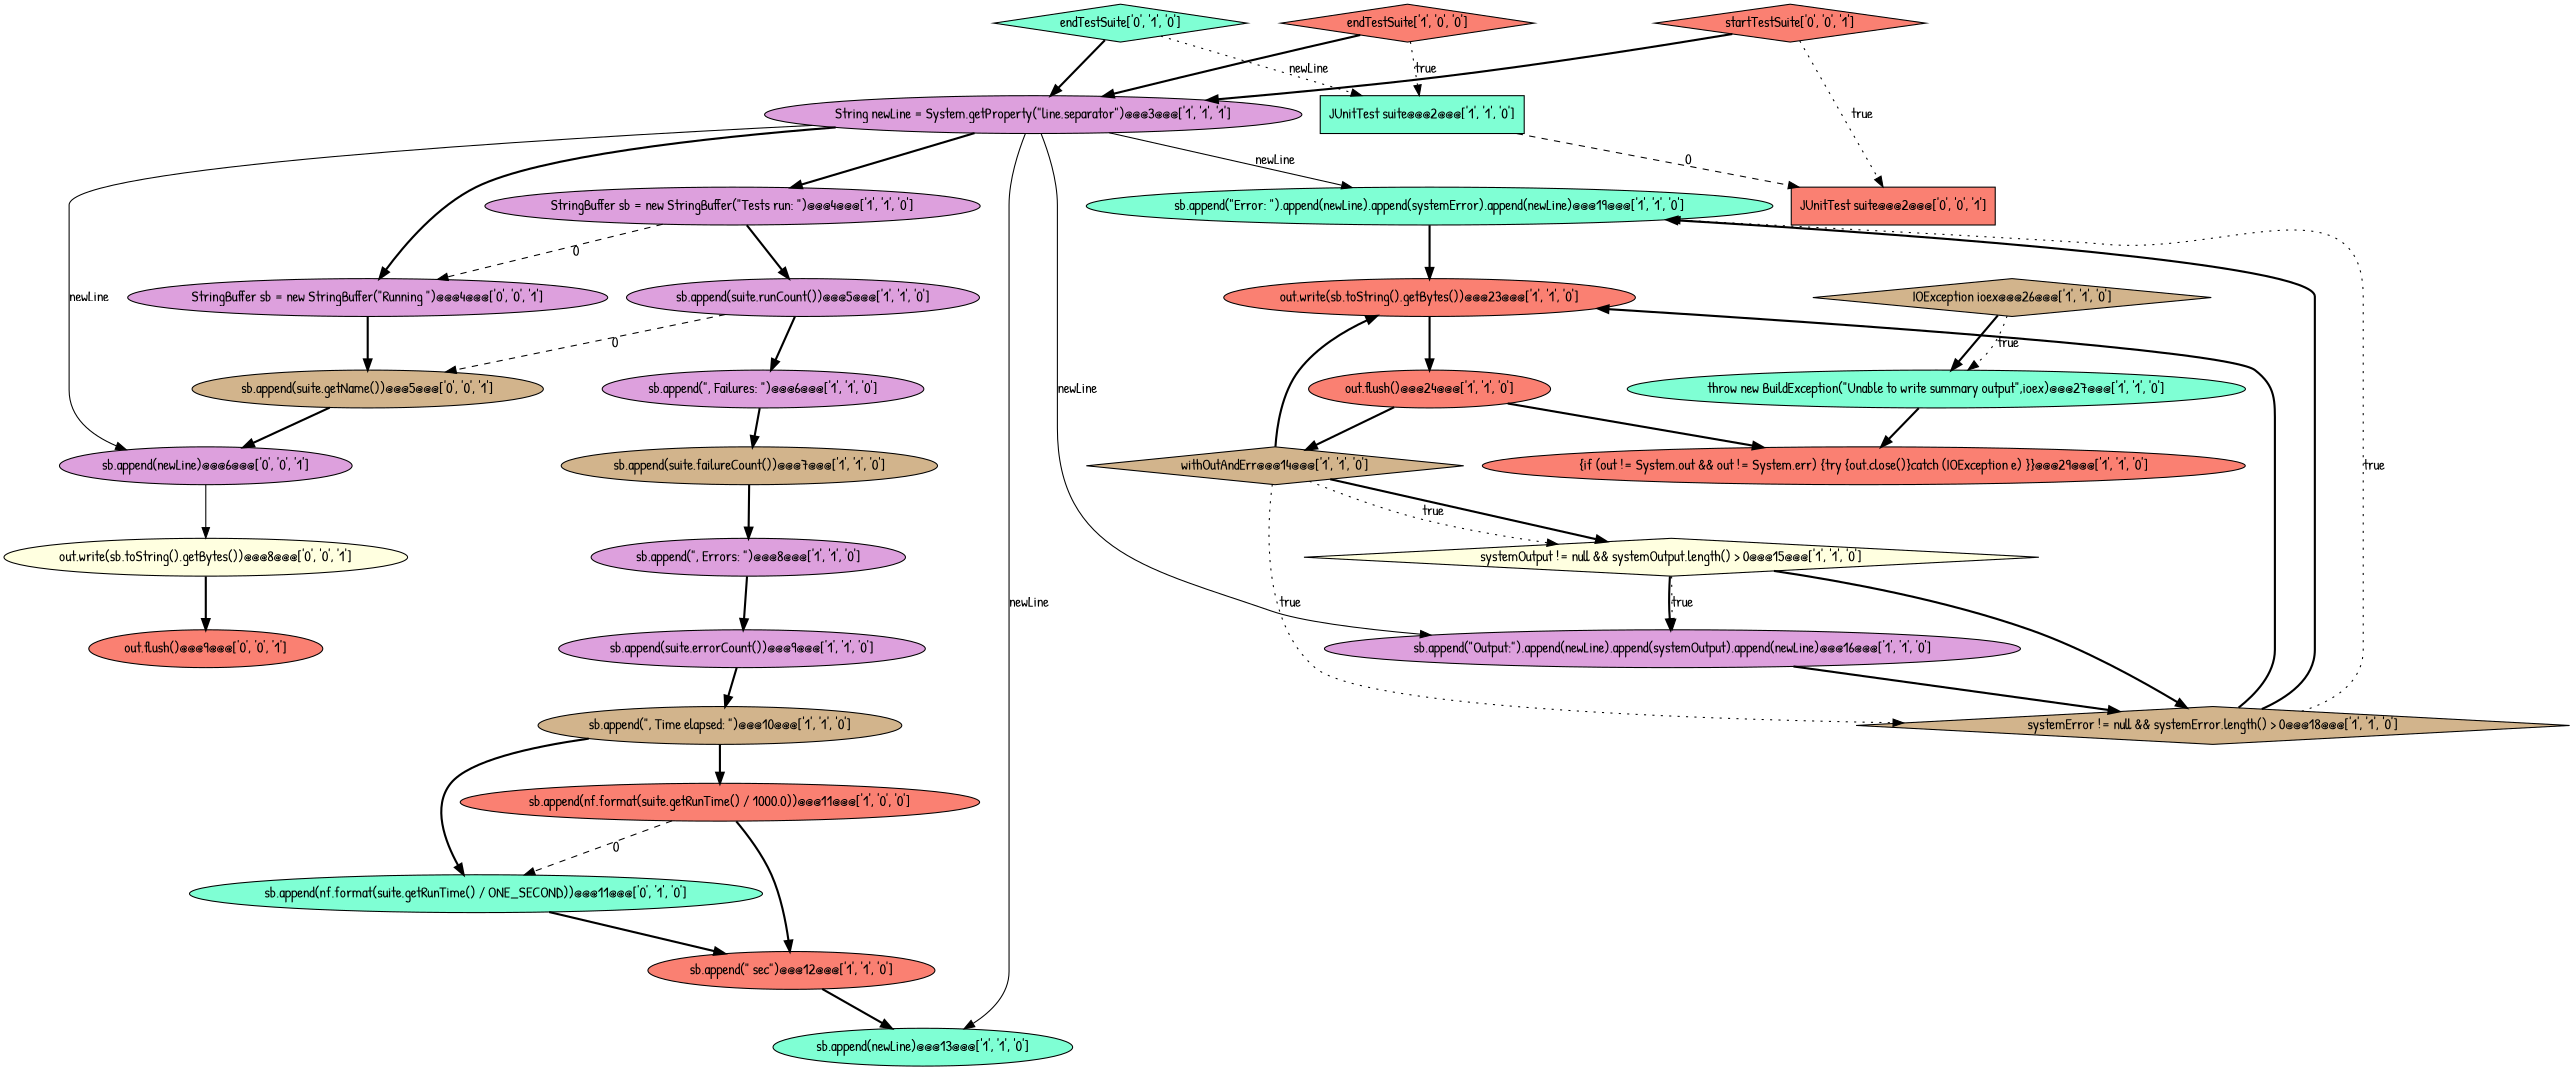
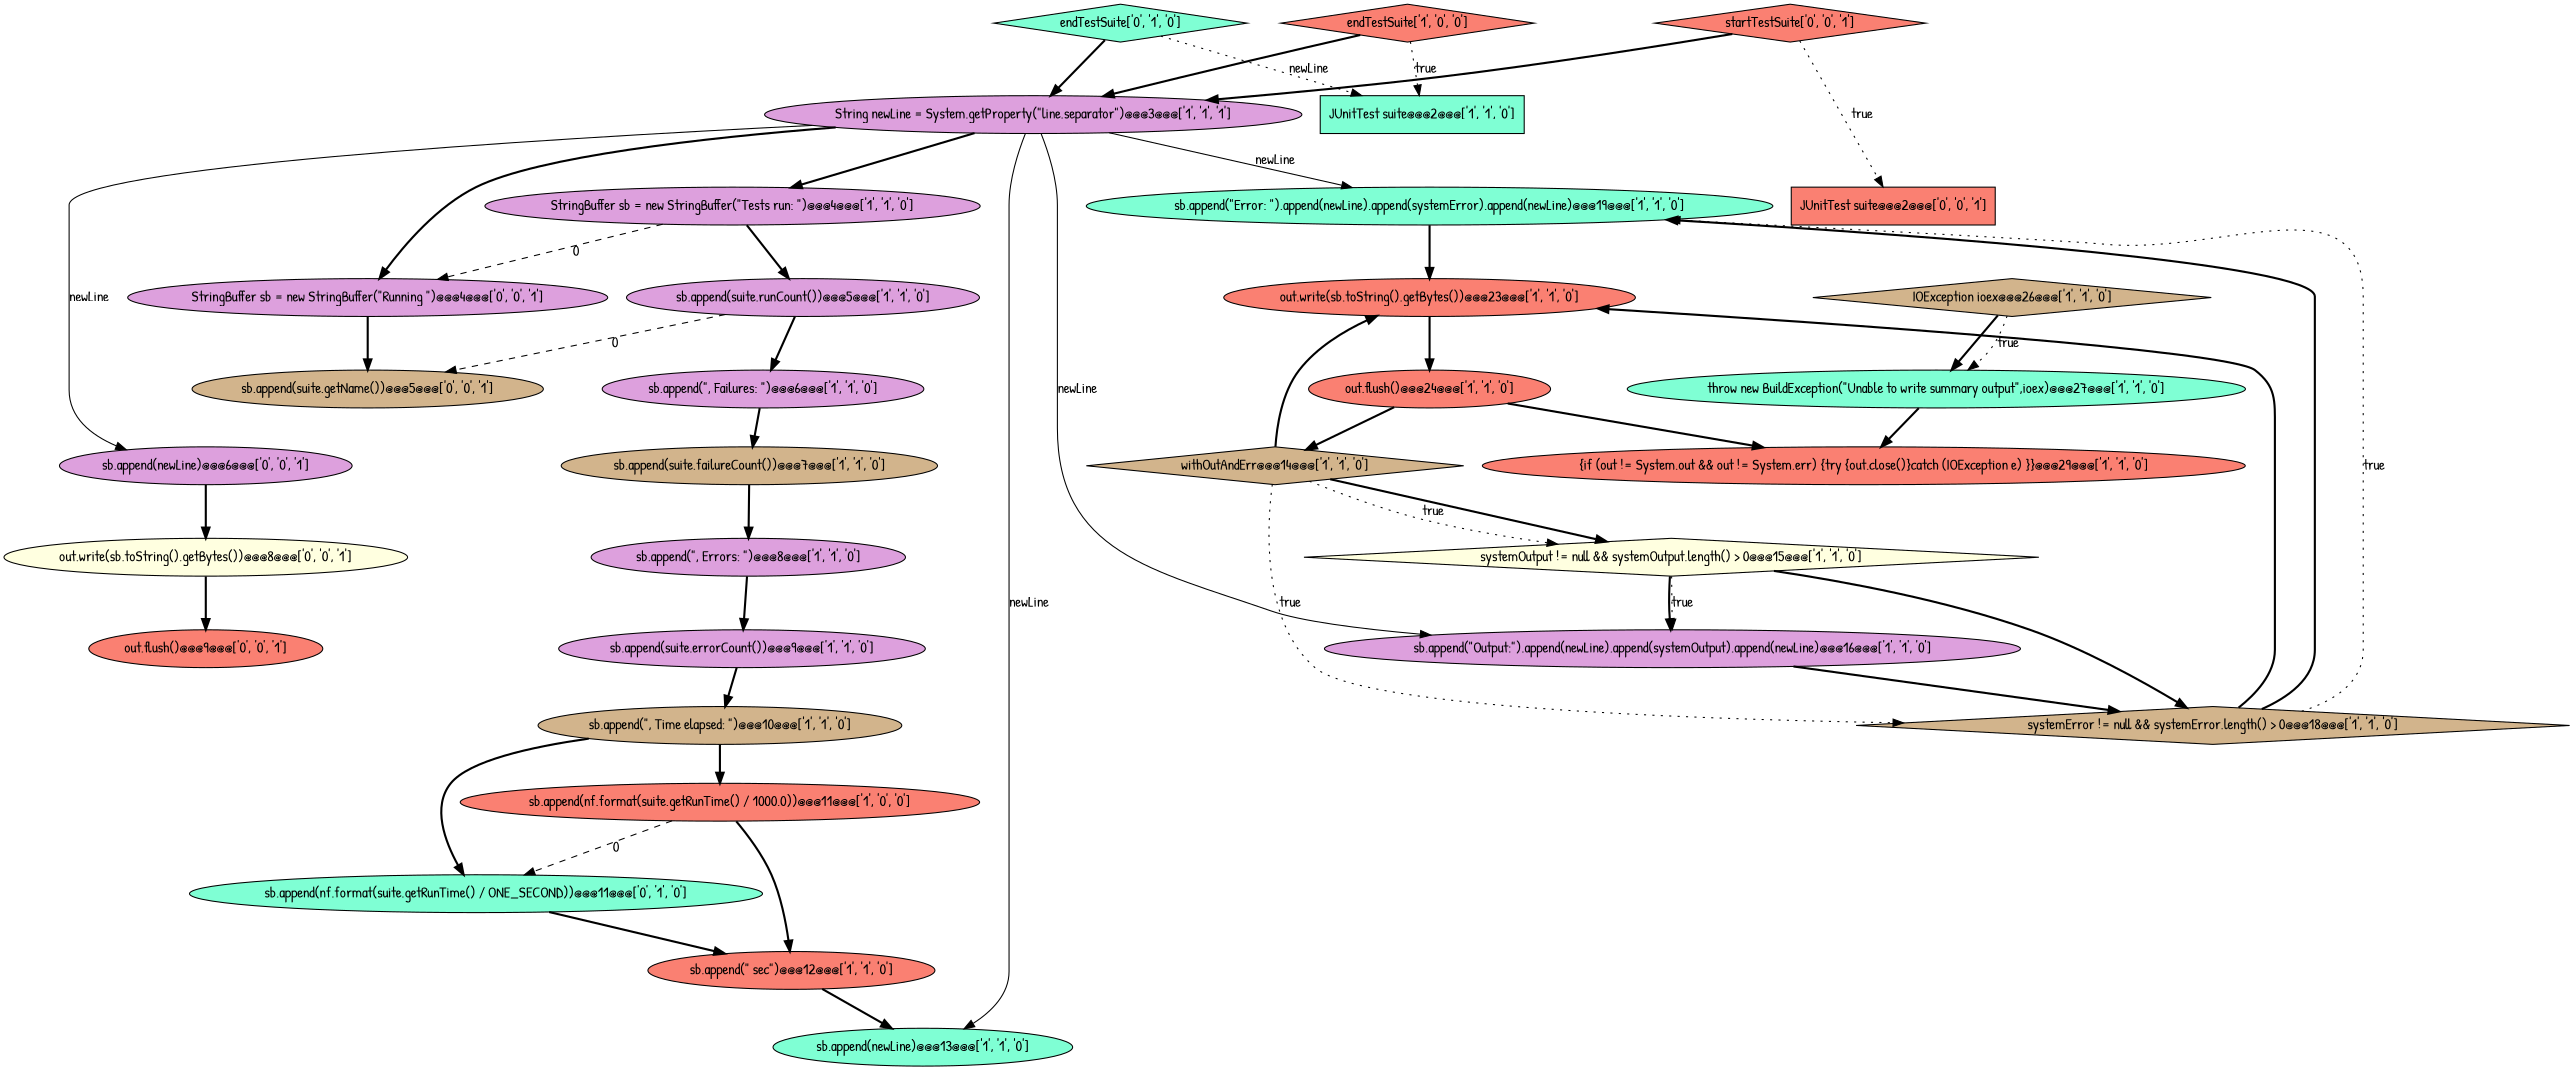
edge "JUnitTest suite@@@2@@@['1', '1', '0']" -> "JUnitTest suite@@@2@@@['0', '0', '1']": removed, label "0"
edge "sb.append(suite.getName())@@@5@@@['0', '0', '1']" -> "sb.append(newLine)@@@6@@@['0', '0', '1']": removed
edge "sb.append(newLine)@@@6@@@['0', '0', '1']" -> "out.write(sb.toString().getBytes())@@@8@@@['0', '0', '1']": style solid -> bold
